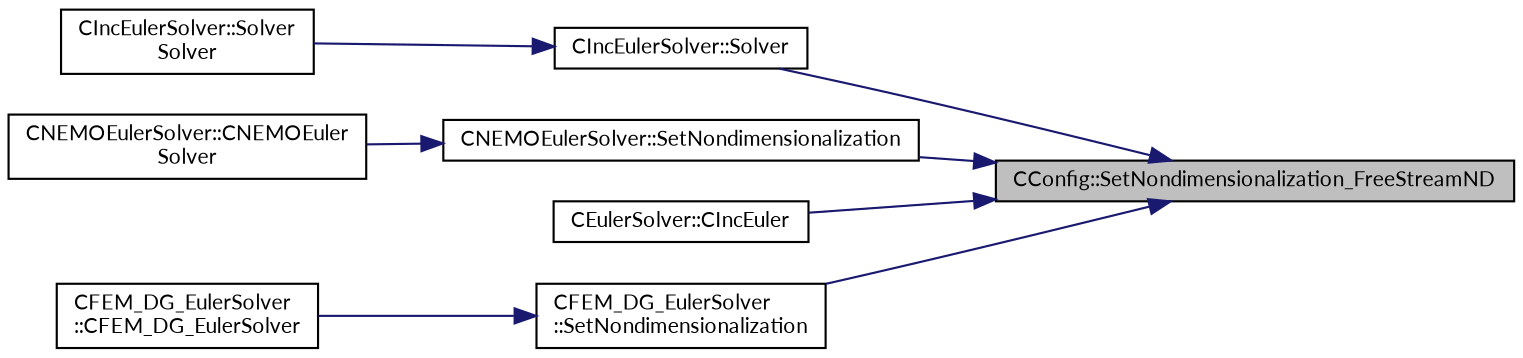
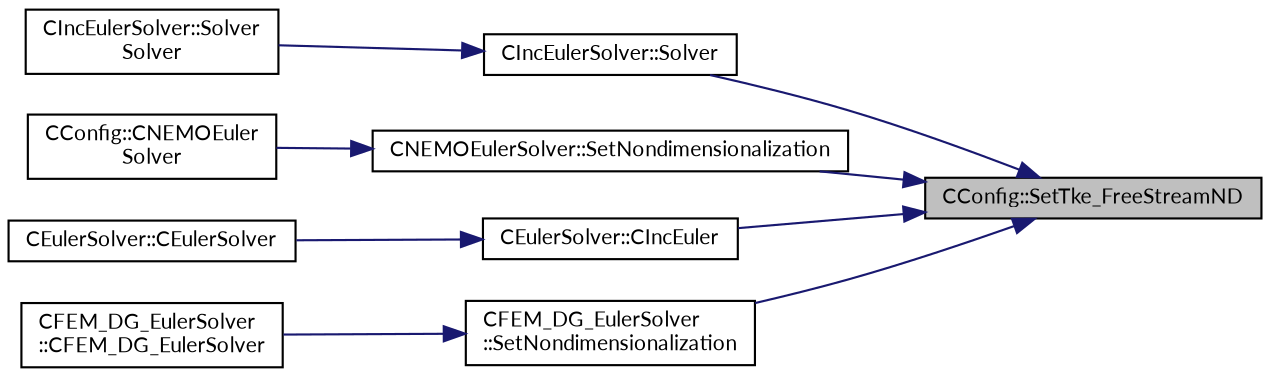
node "CNEMOEulerSolver::CNEMOEuler Solver": label "CNEMOEulerSolver::CNEMOEuler Solver" -> "CConfig::CNEMOEuler Solver"
node "CConfig::SetNondimensionalization_FreeStreamND": label "CConfig::SetNondimensionalization_FreeStreamND" -> "CConfig::SetTke_FreeStreamND"
node "CEulerSolver::CEulerSolver": added
